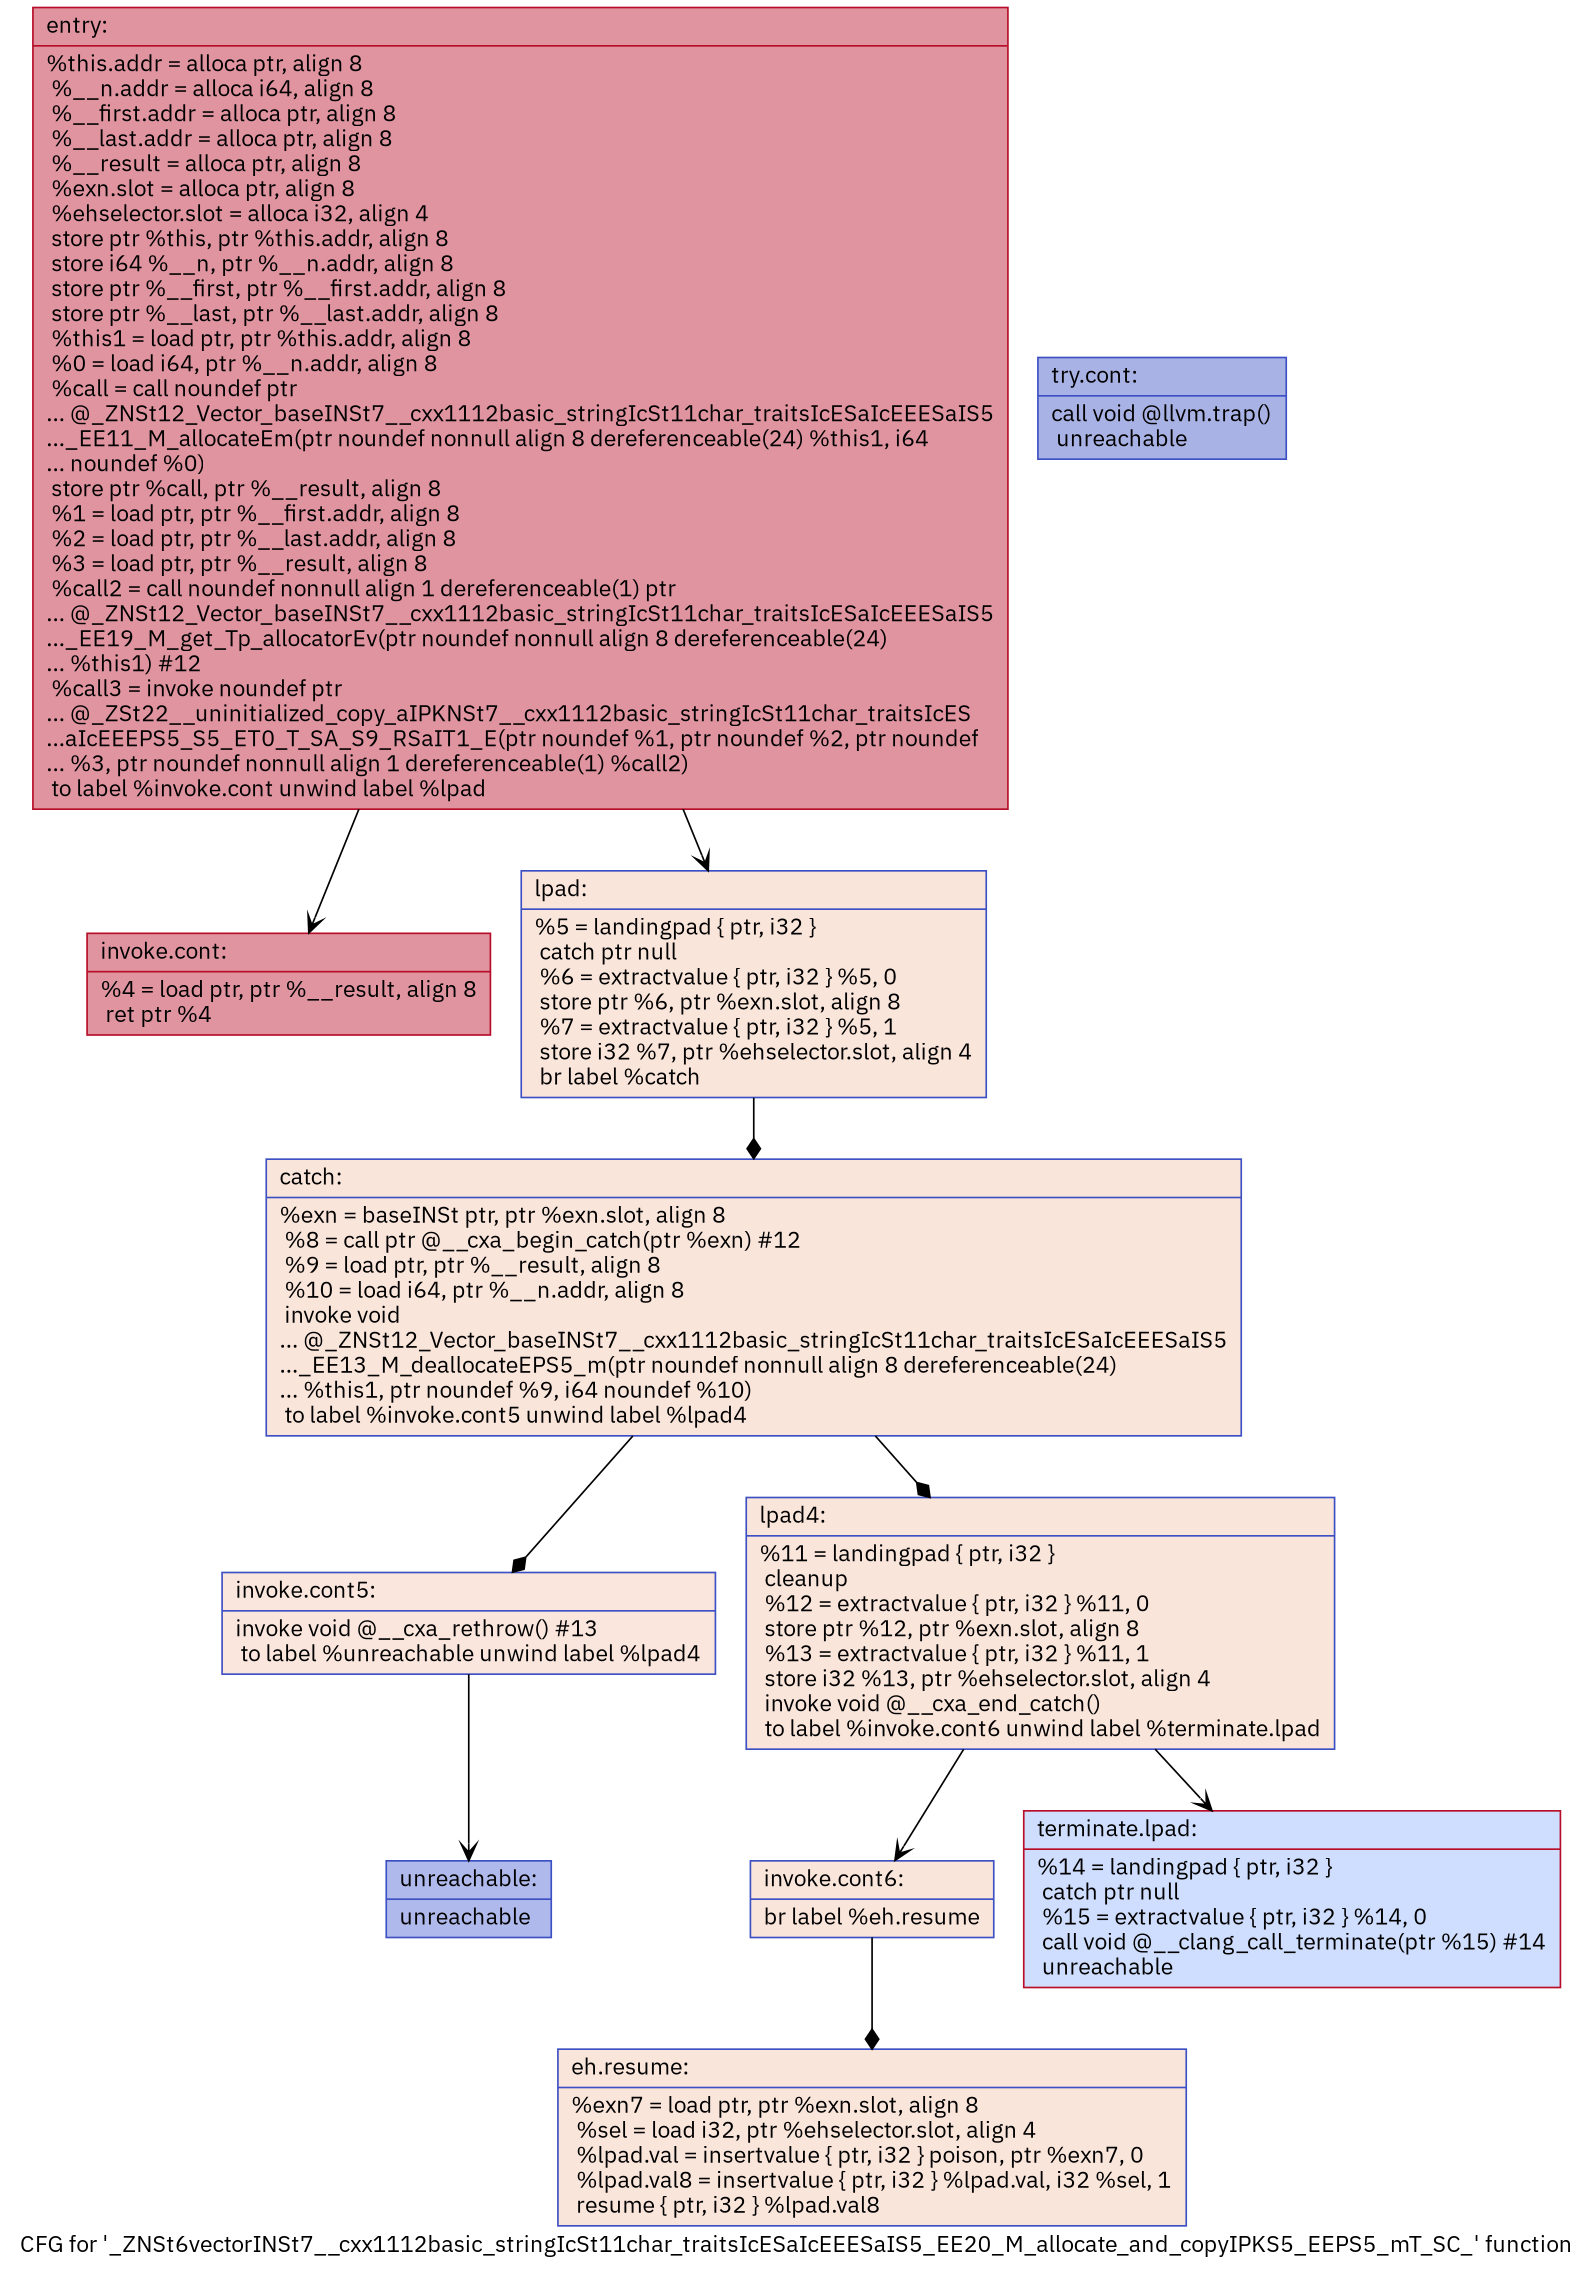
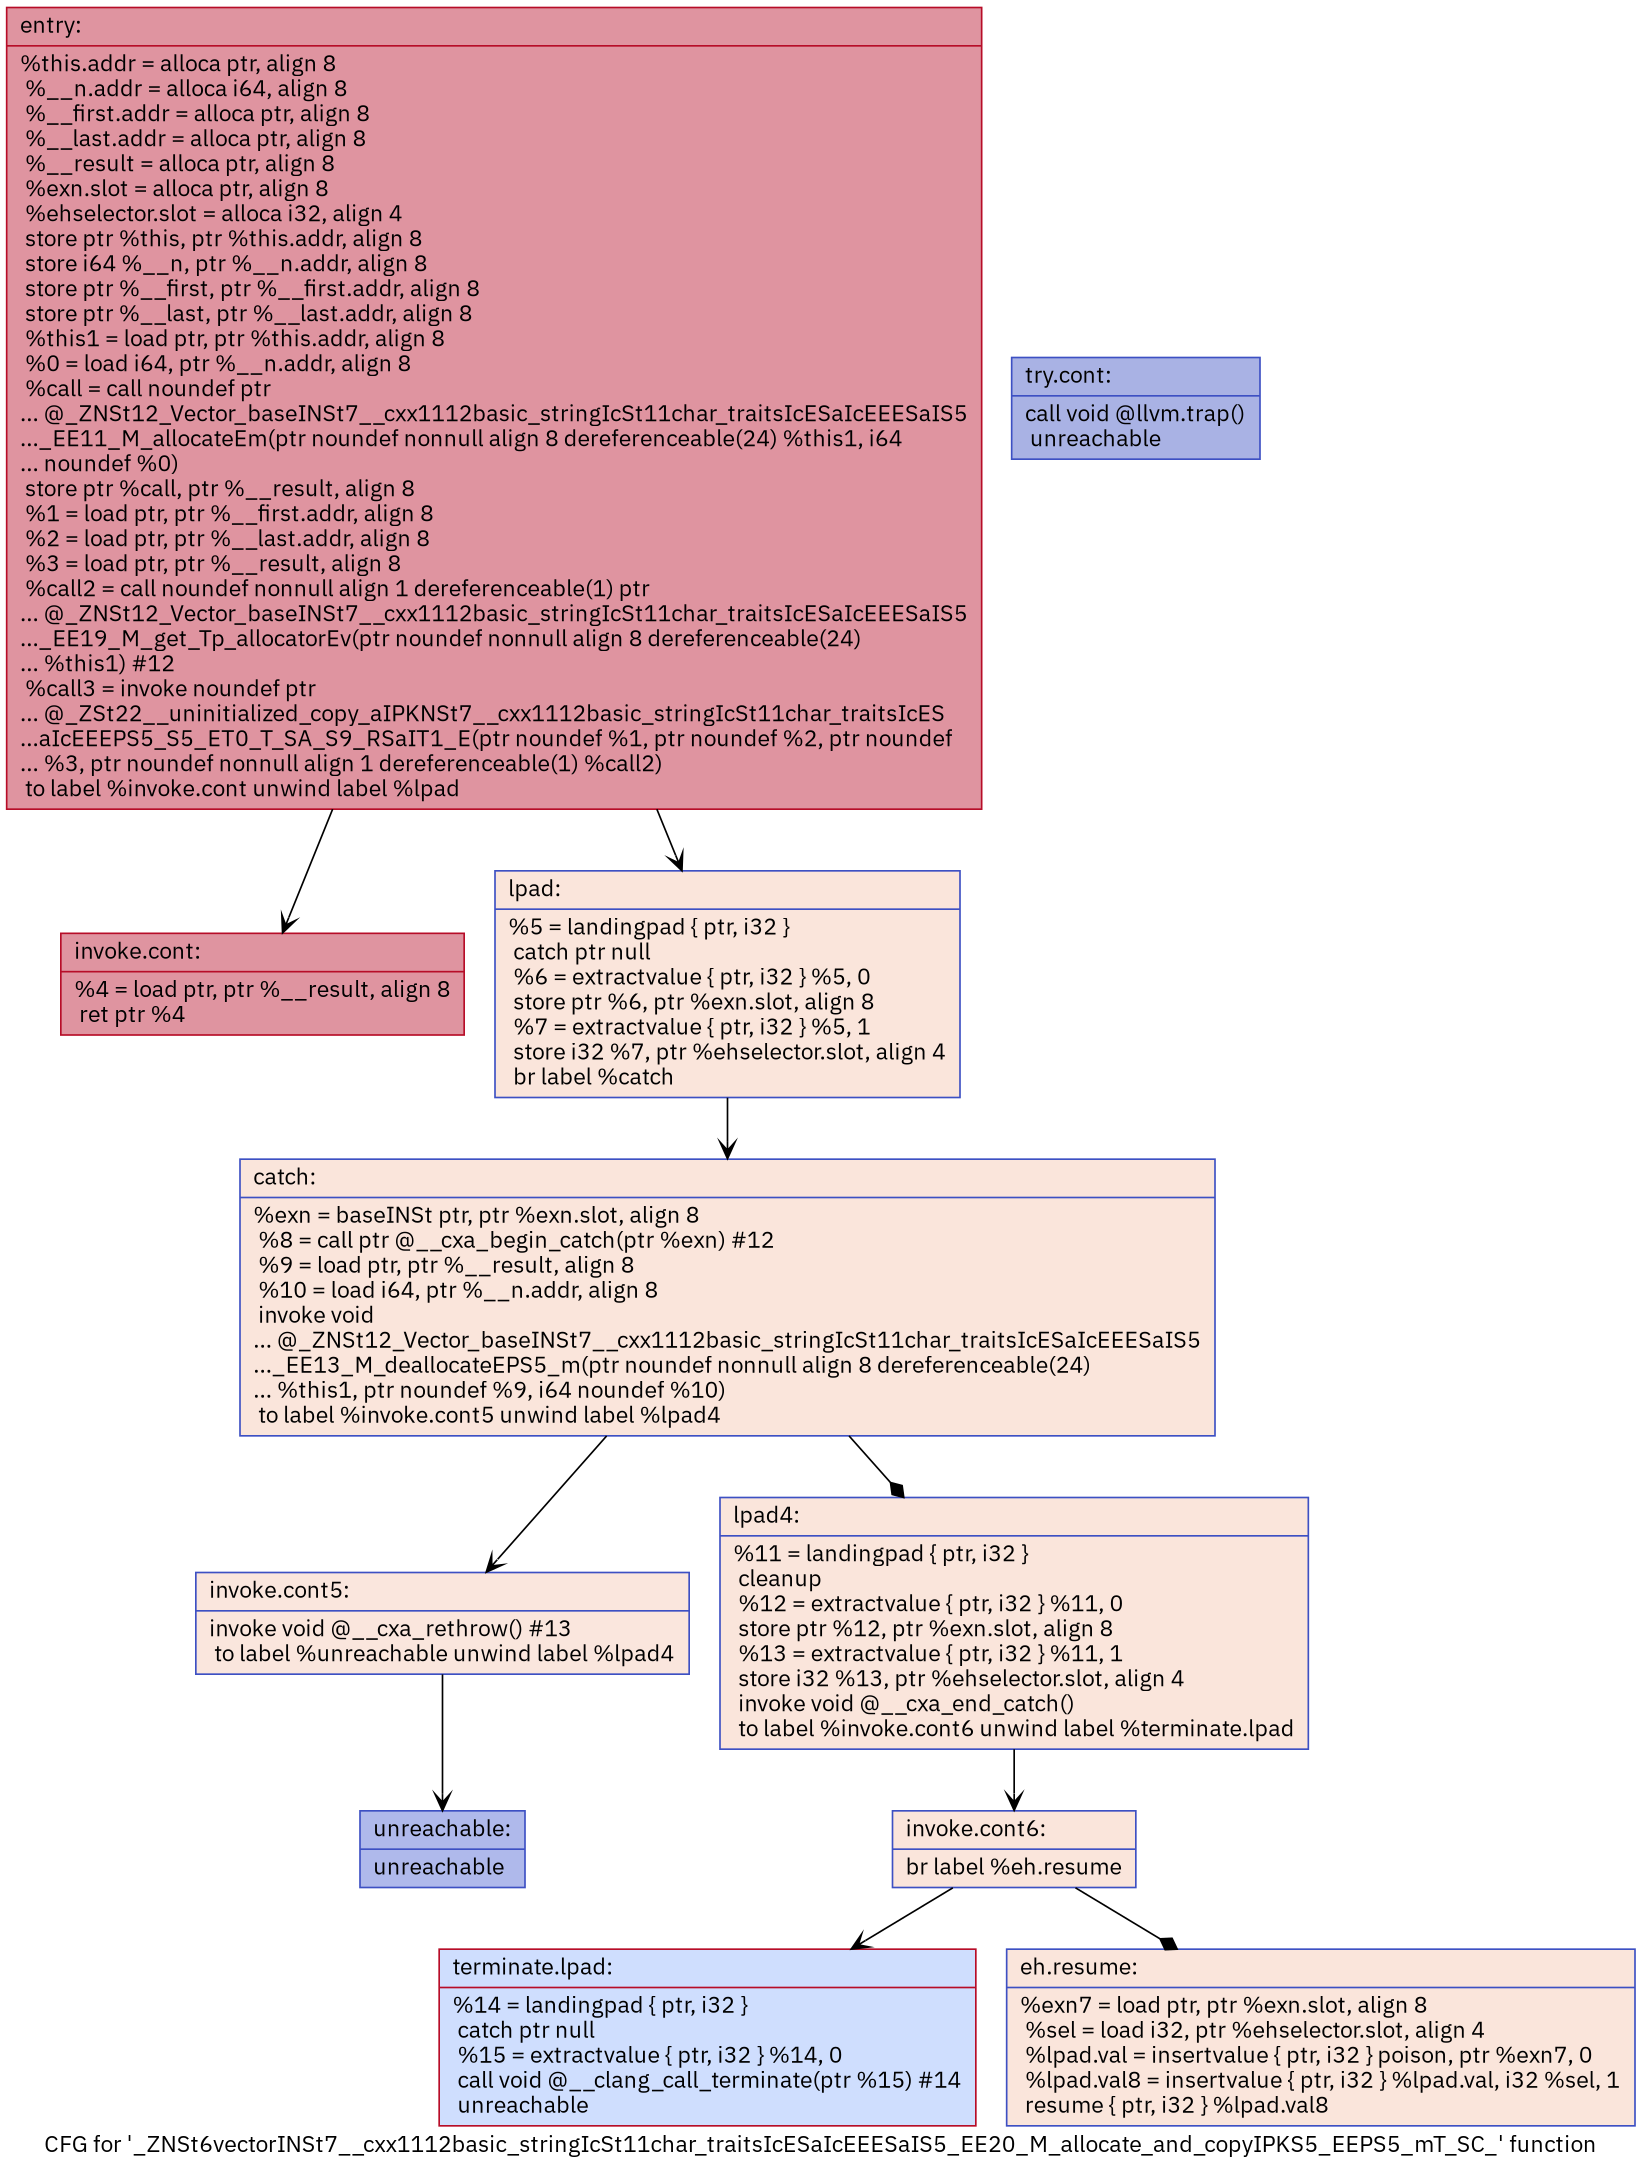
edge "lpad:" -> "catch:": arrowhead diamond -> vee
edge "catch:" -> "invoke.cont5:": arrowhead diamond -> vee
edge "lpad4:" -> "terminate.lpad:": now "invoke.cont6:" -> "terminate.lpad:"
